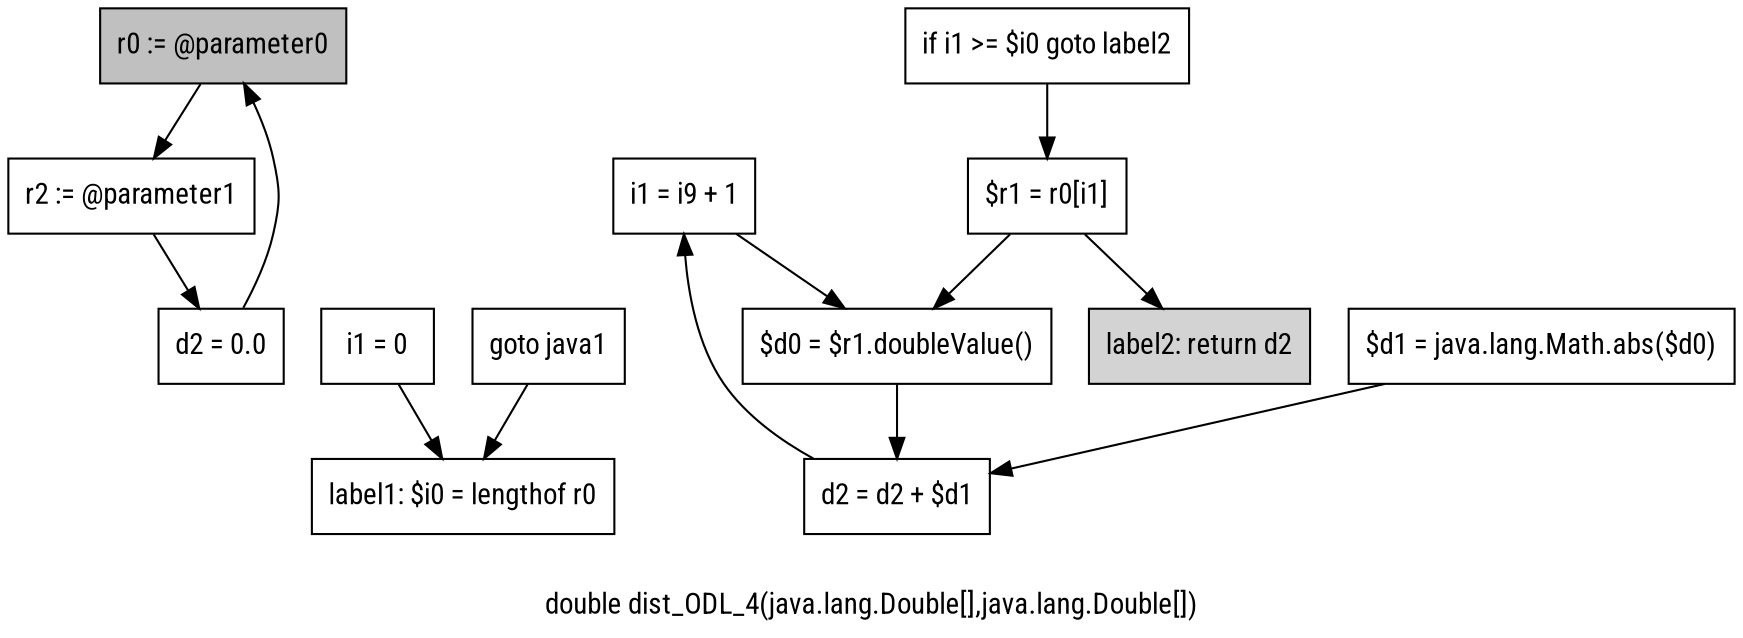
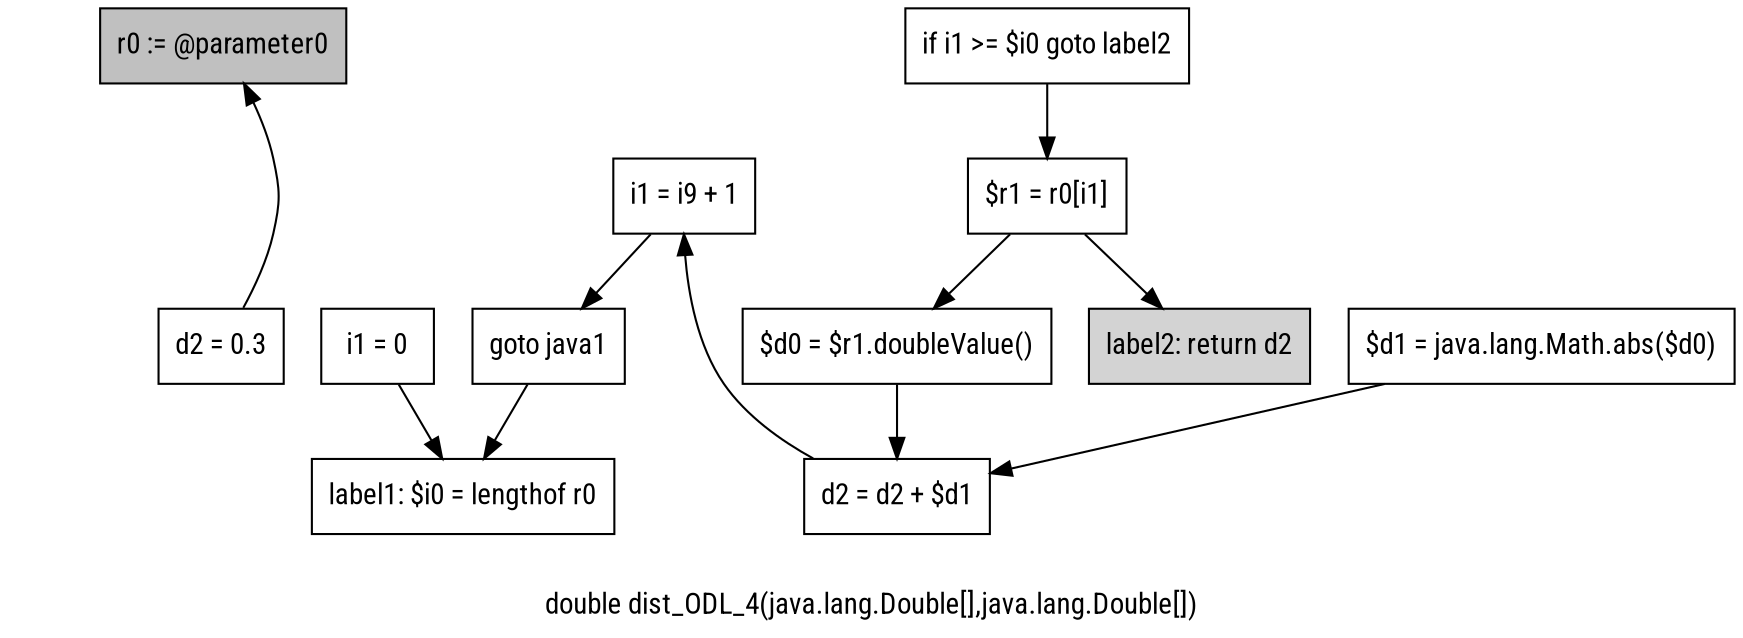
node "r2 := @parameter1": removed
edge "i1 = i9 + 1" -> "$d0 = $r1.doubleValue()": now "i1 = i9 + 1" -> "goto java1"
node "d2 = 0.0": label "d2 = 0.0" -> "d2 = 0.3"
